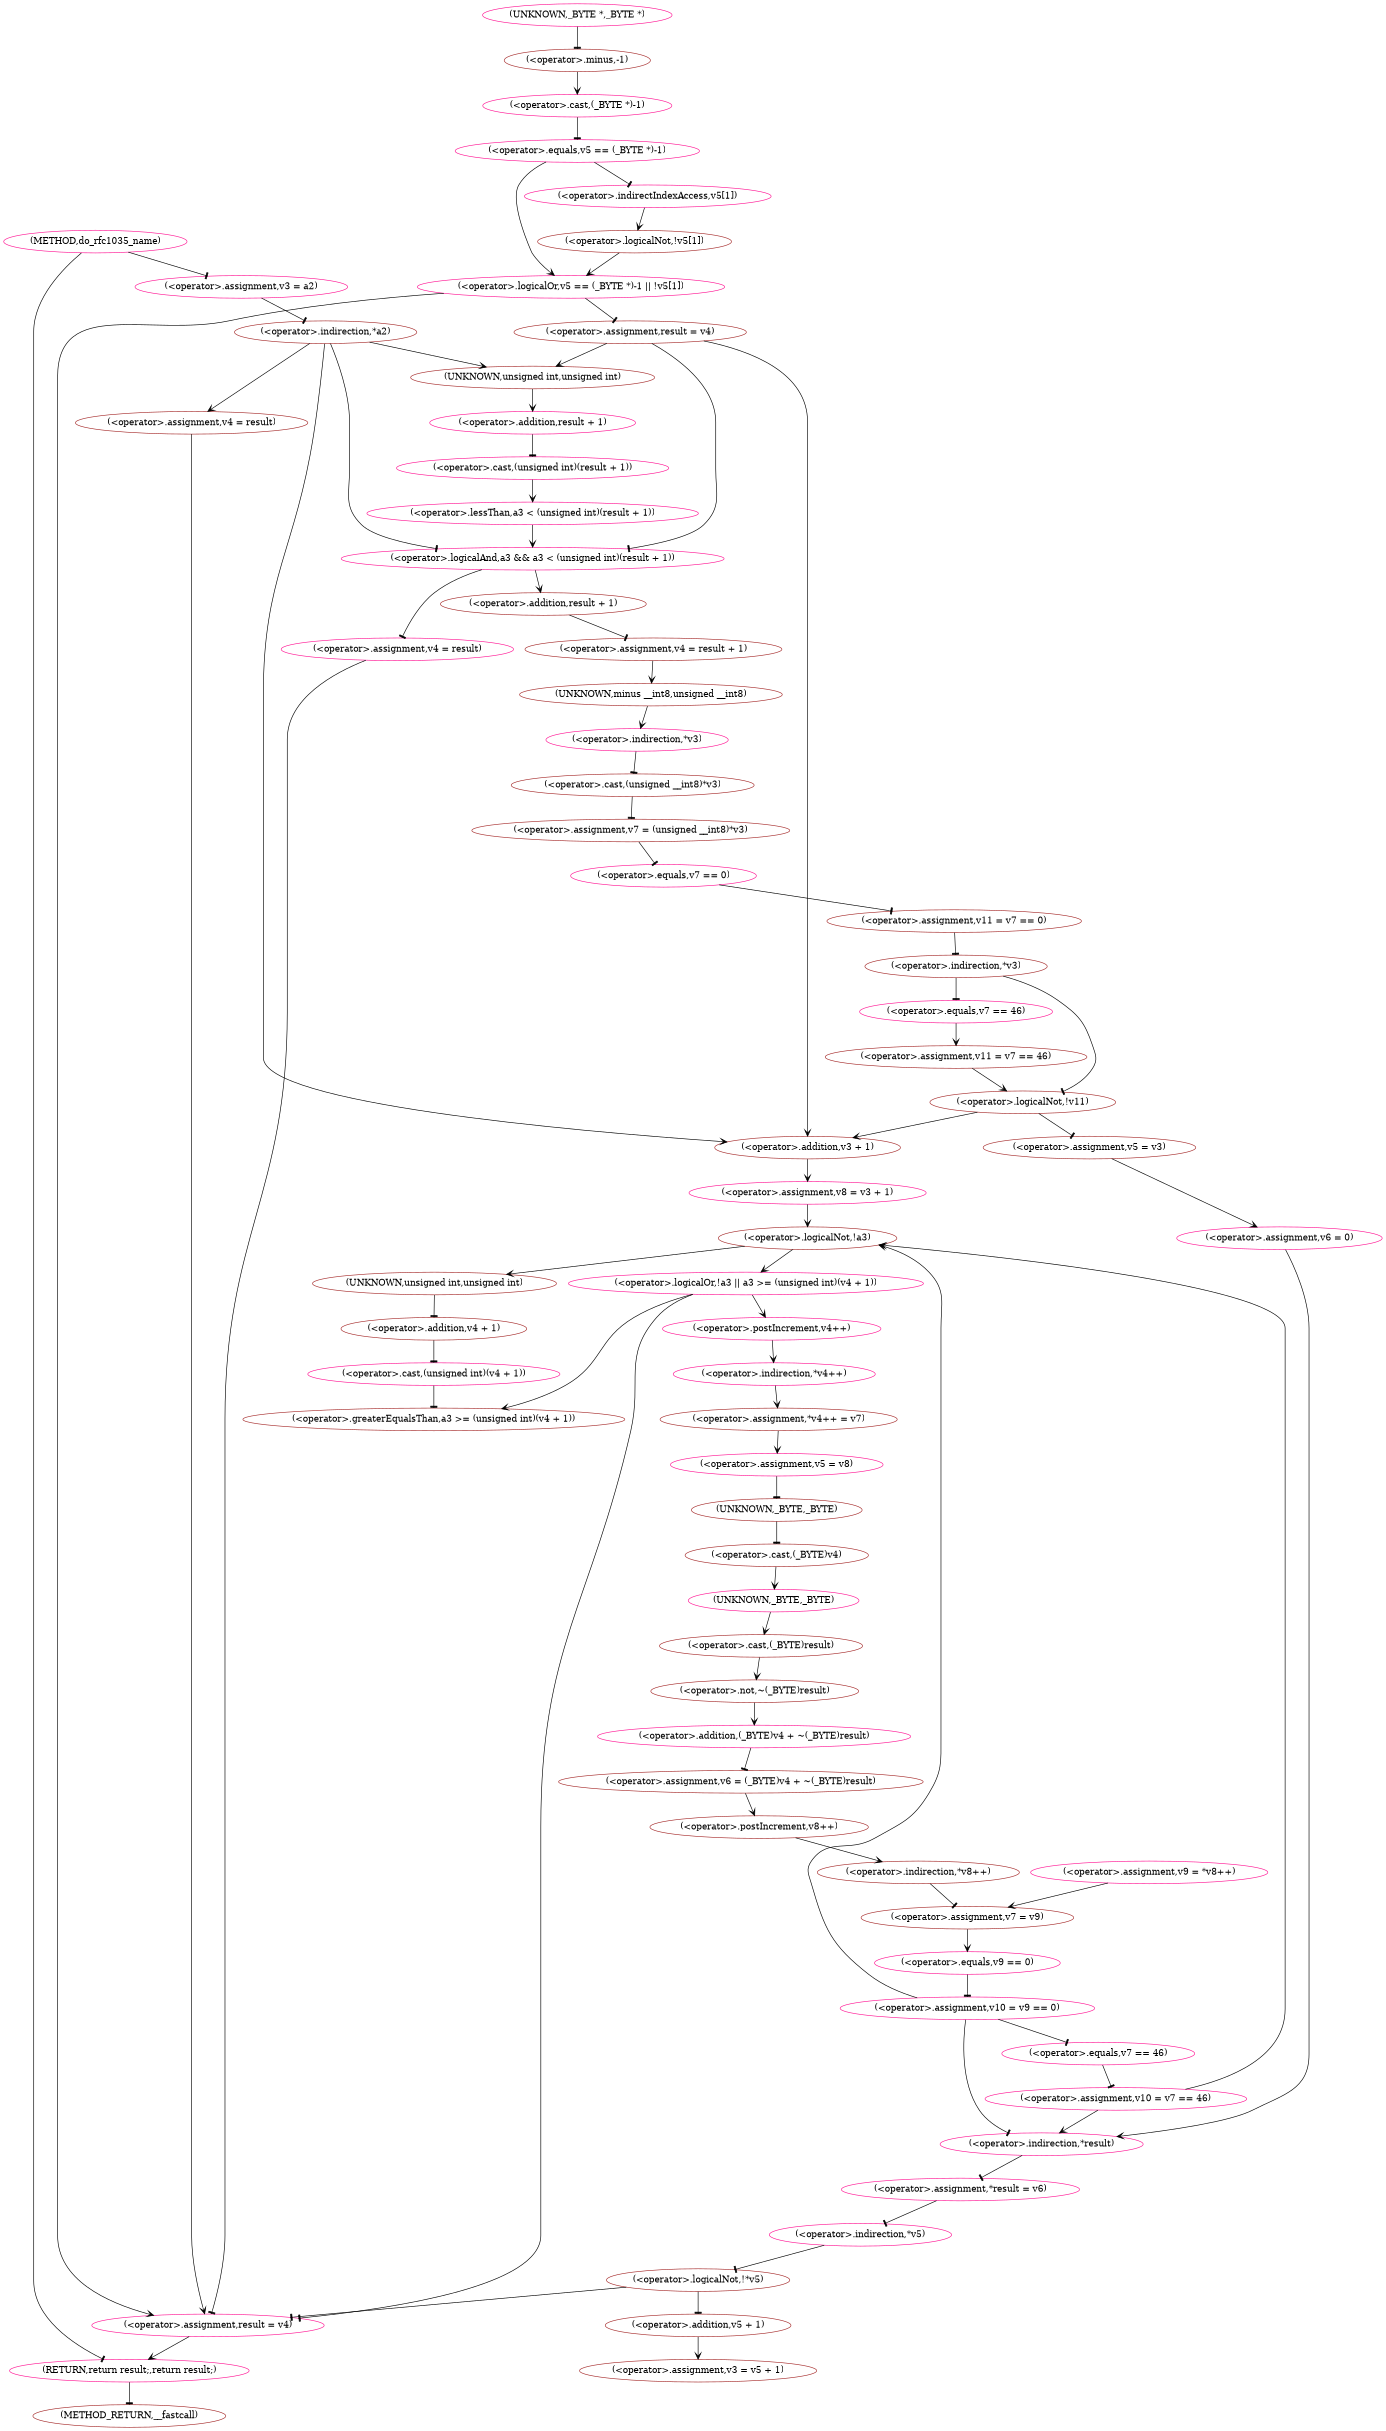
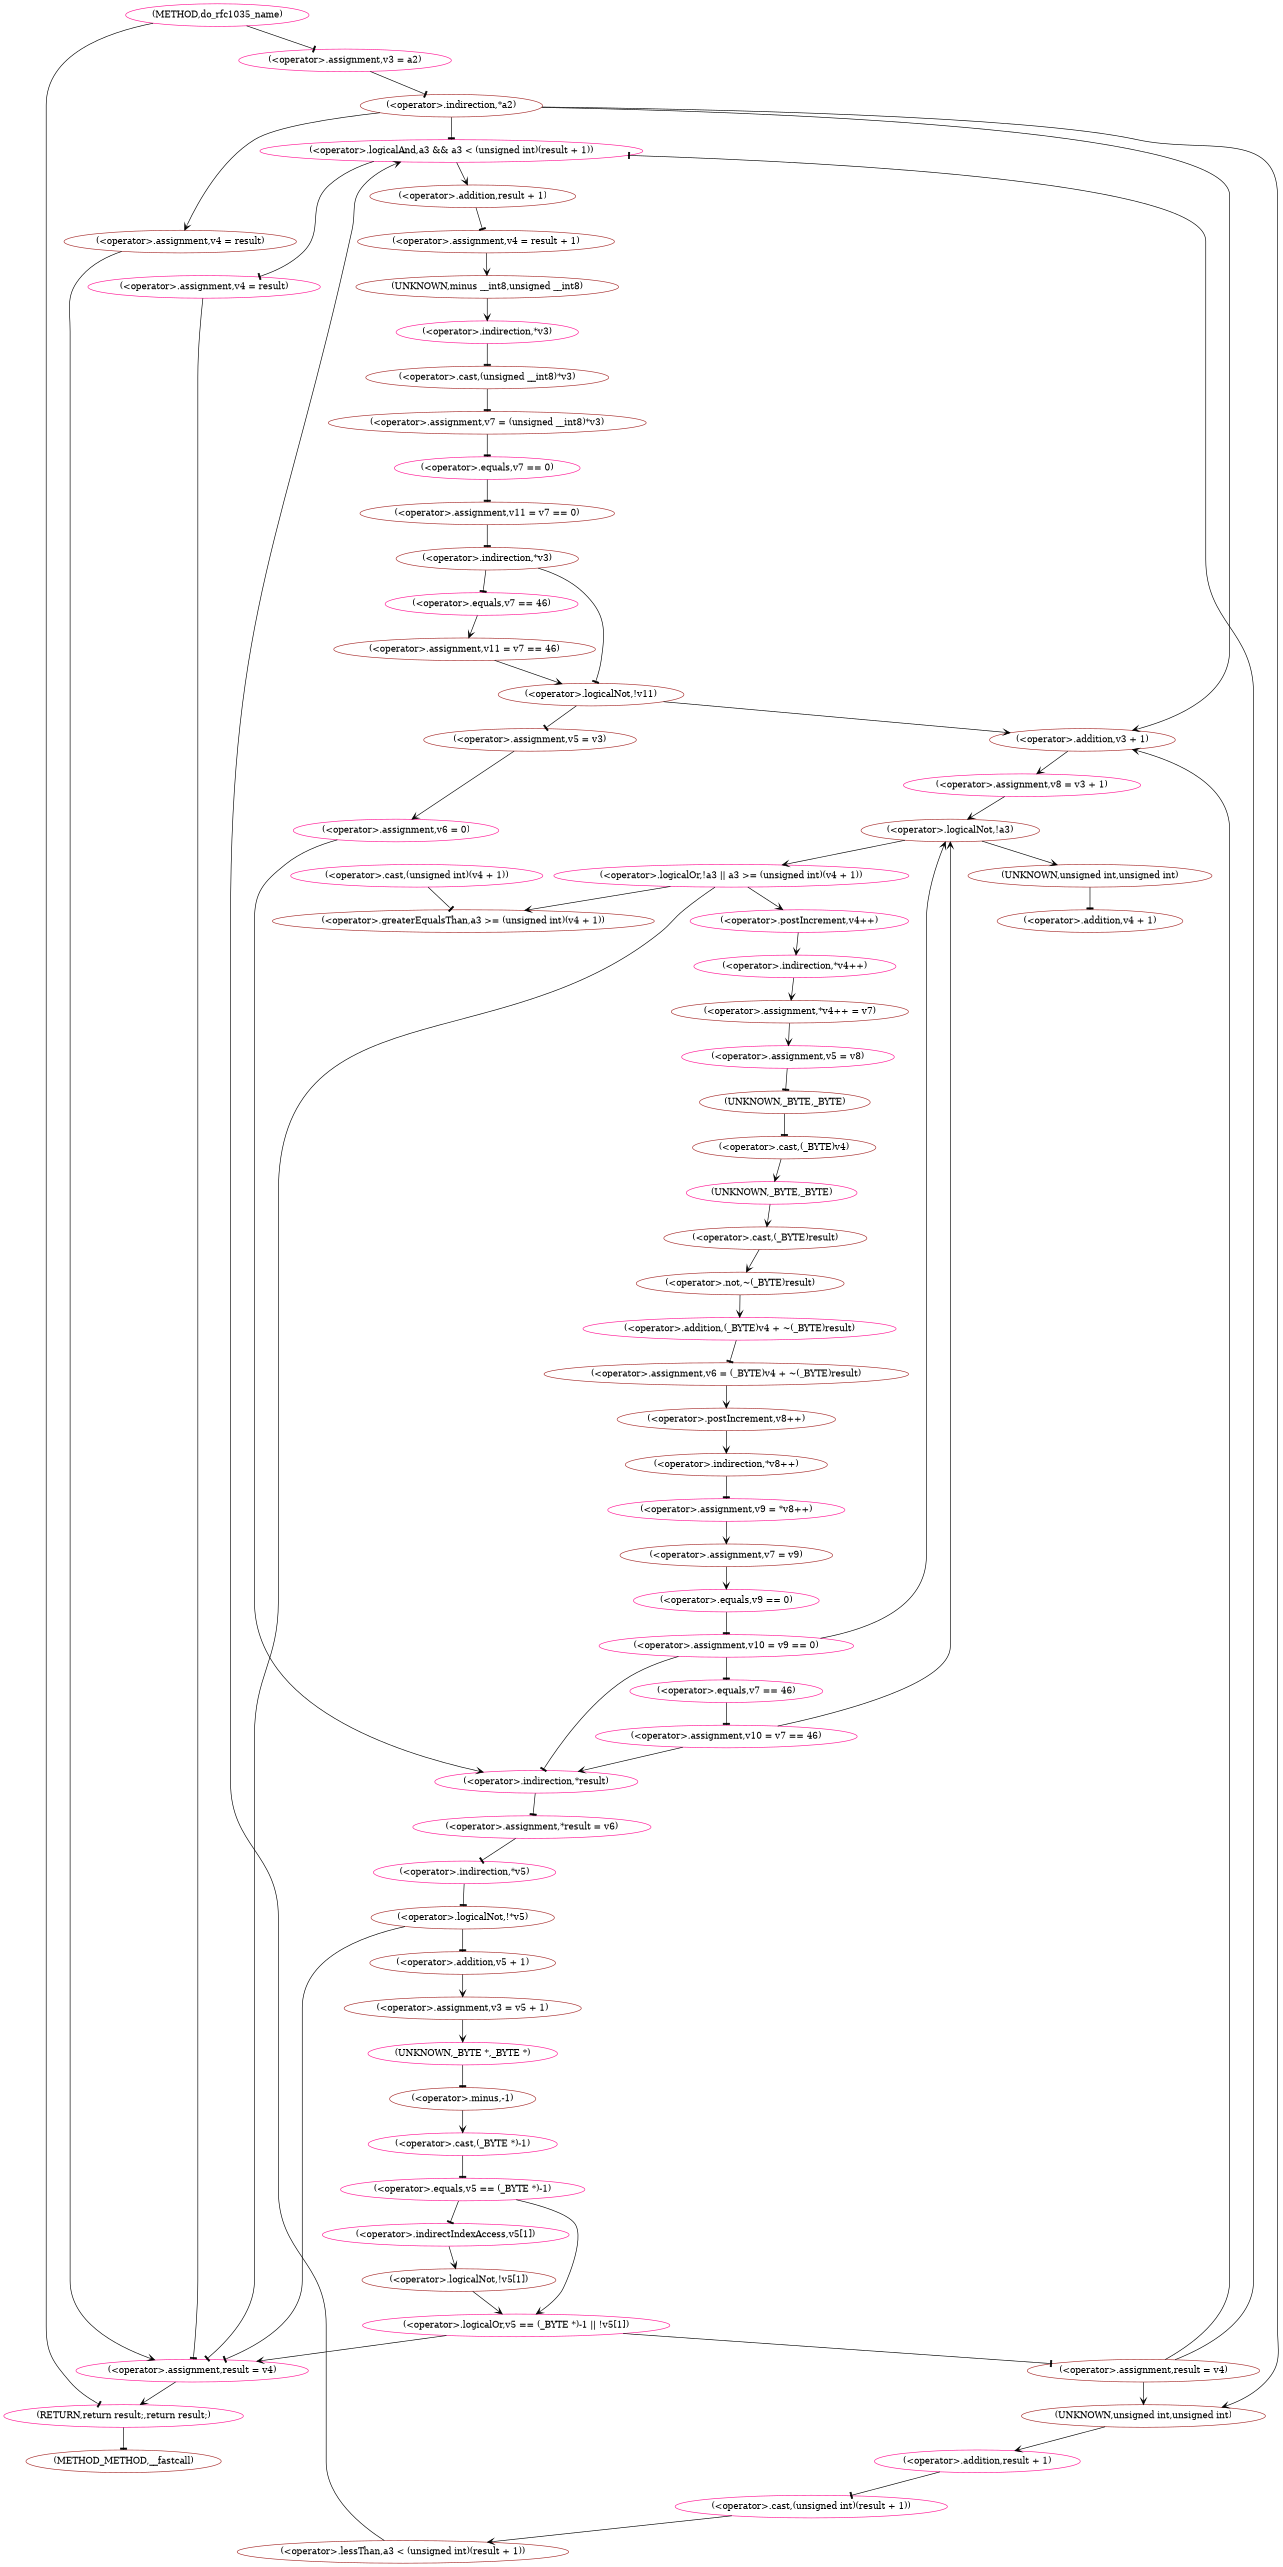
node "(<operator>.lessThan,a3 < (unsigned int)(result + 1))": color deeppink -> brown
edge "(<operator>.addition,v4 + 1)" -> "(<operator>.cast,(unsigned int)(v4 + 1))": removed
edge "(<operator>.indirection,*v8++)" -> "(<operator>.assignment,v7 = v9)": now "(<operator>.indirection,*v8++)" -> "(<operator>.assignment,v9 = *v8++)"
edge "(<operator>.assignment,v3 = v5 + 1)" -> "(UNKNOWN,_BYTE *,_BYTE *)": added
node "(METHOD_RETURN,__fastcall)": label "(METHOD_RETURN,__fastcall)" -> "(METHOD_METHOD,__fastcall)"
